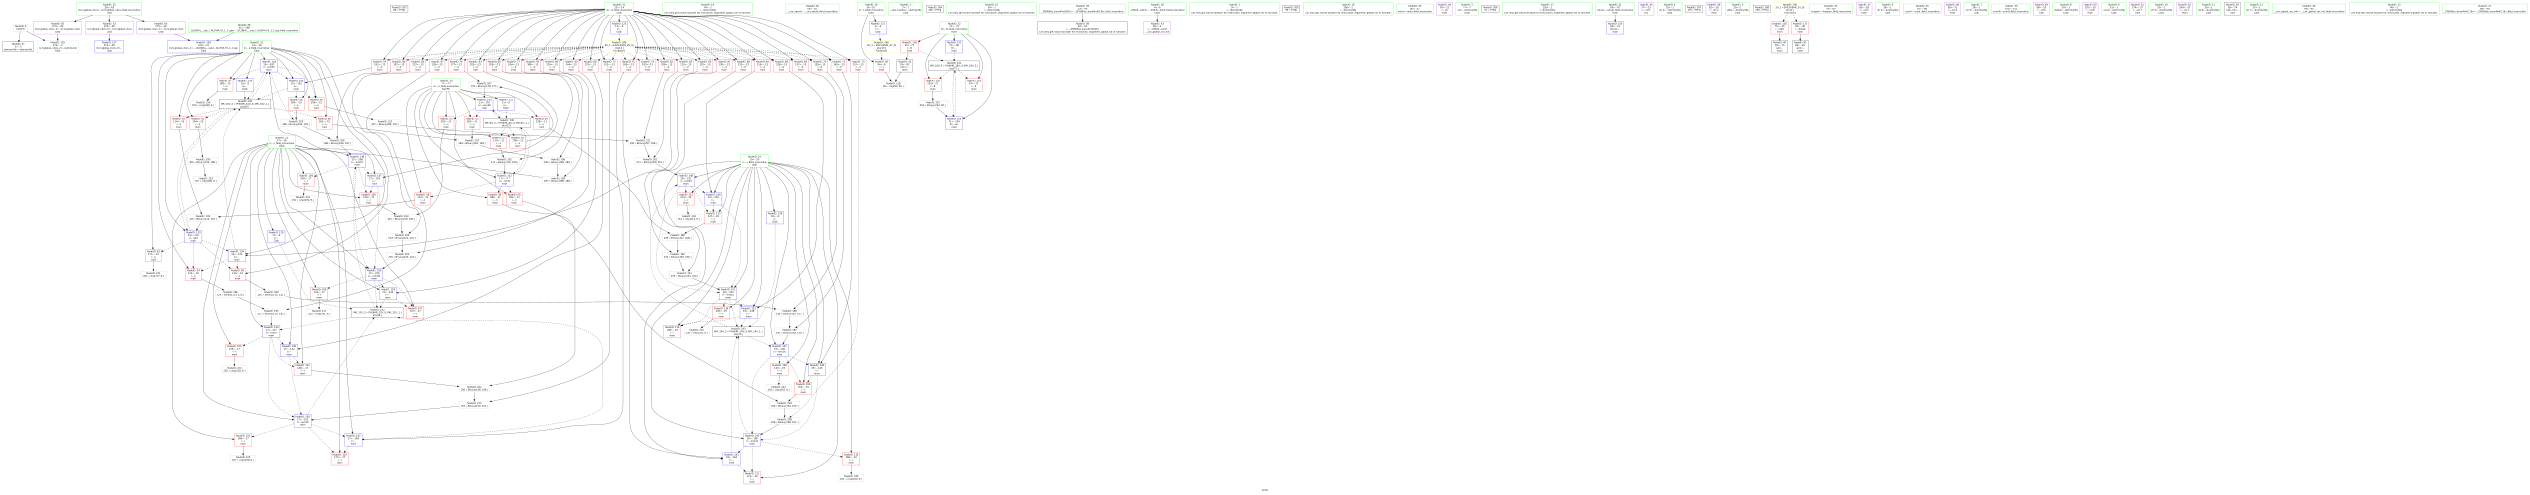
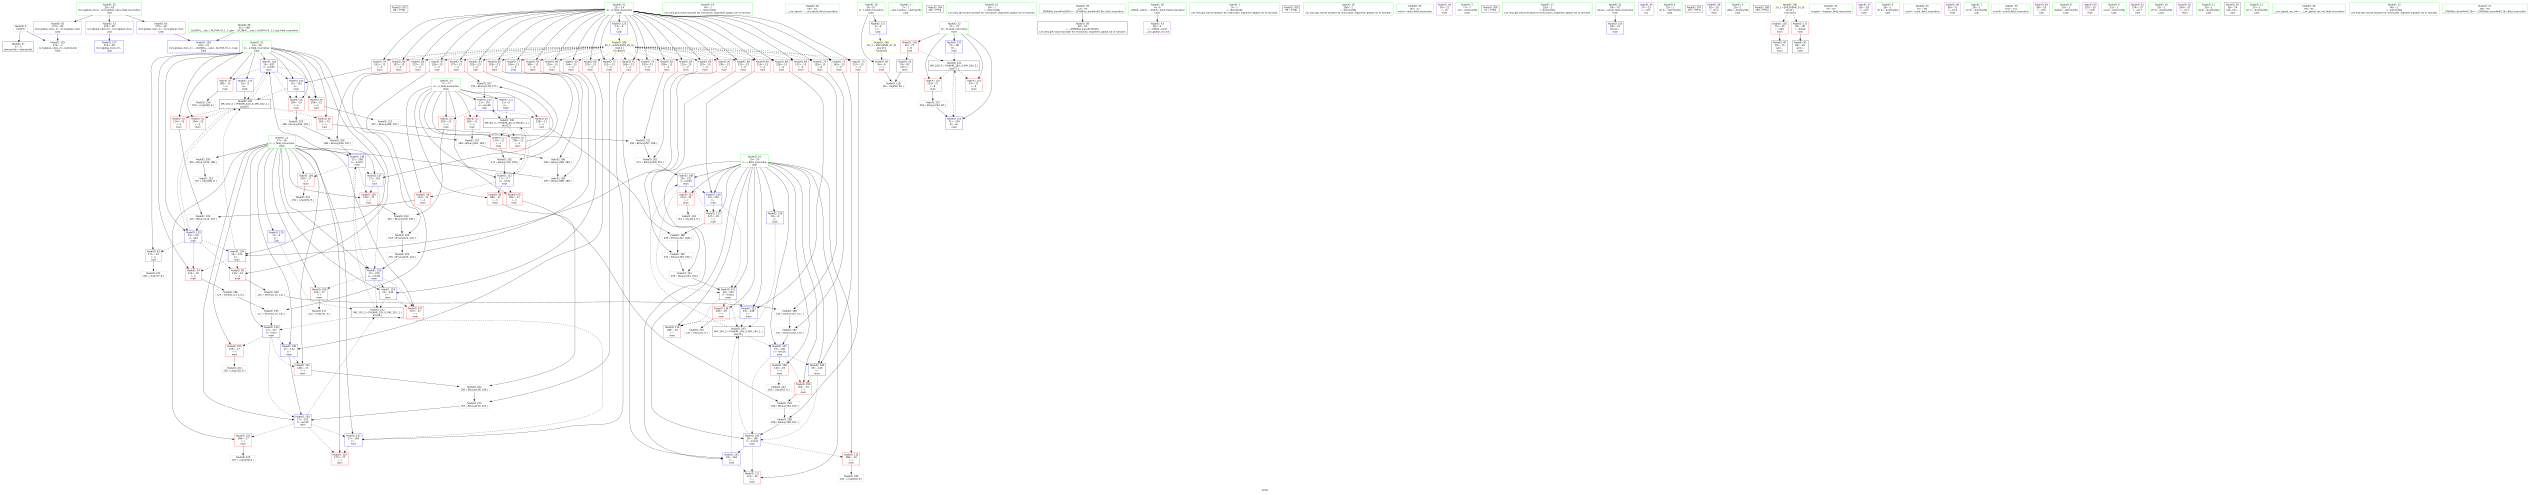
node "NodeID: 77": color red -> blue
node "NodeID: 20": text "NullPtr" -> "Glob"
edge "NodeID: 144" -> "NodeID: 205": now "NodeID: 144" -> "NodeID: 98"
edge "NodeID: 91" -> "NodeID: 200": now "NodeID: 23" -> "NodeID: 200"
edge "NodeID: 73" -> "NodeID: 208": style dashed -> solid
edge "NodeID: 136" -> "NodeID: 139": style dashed -> solid
